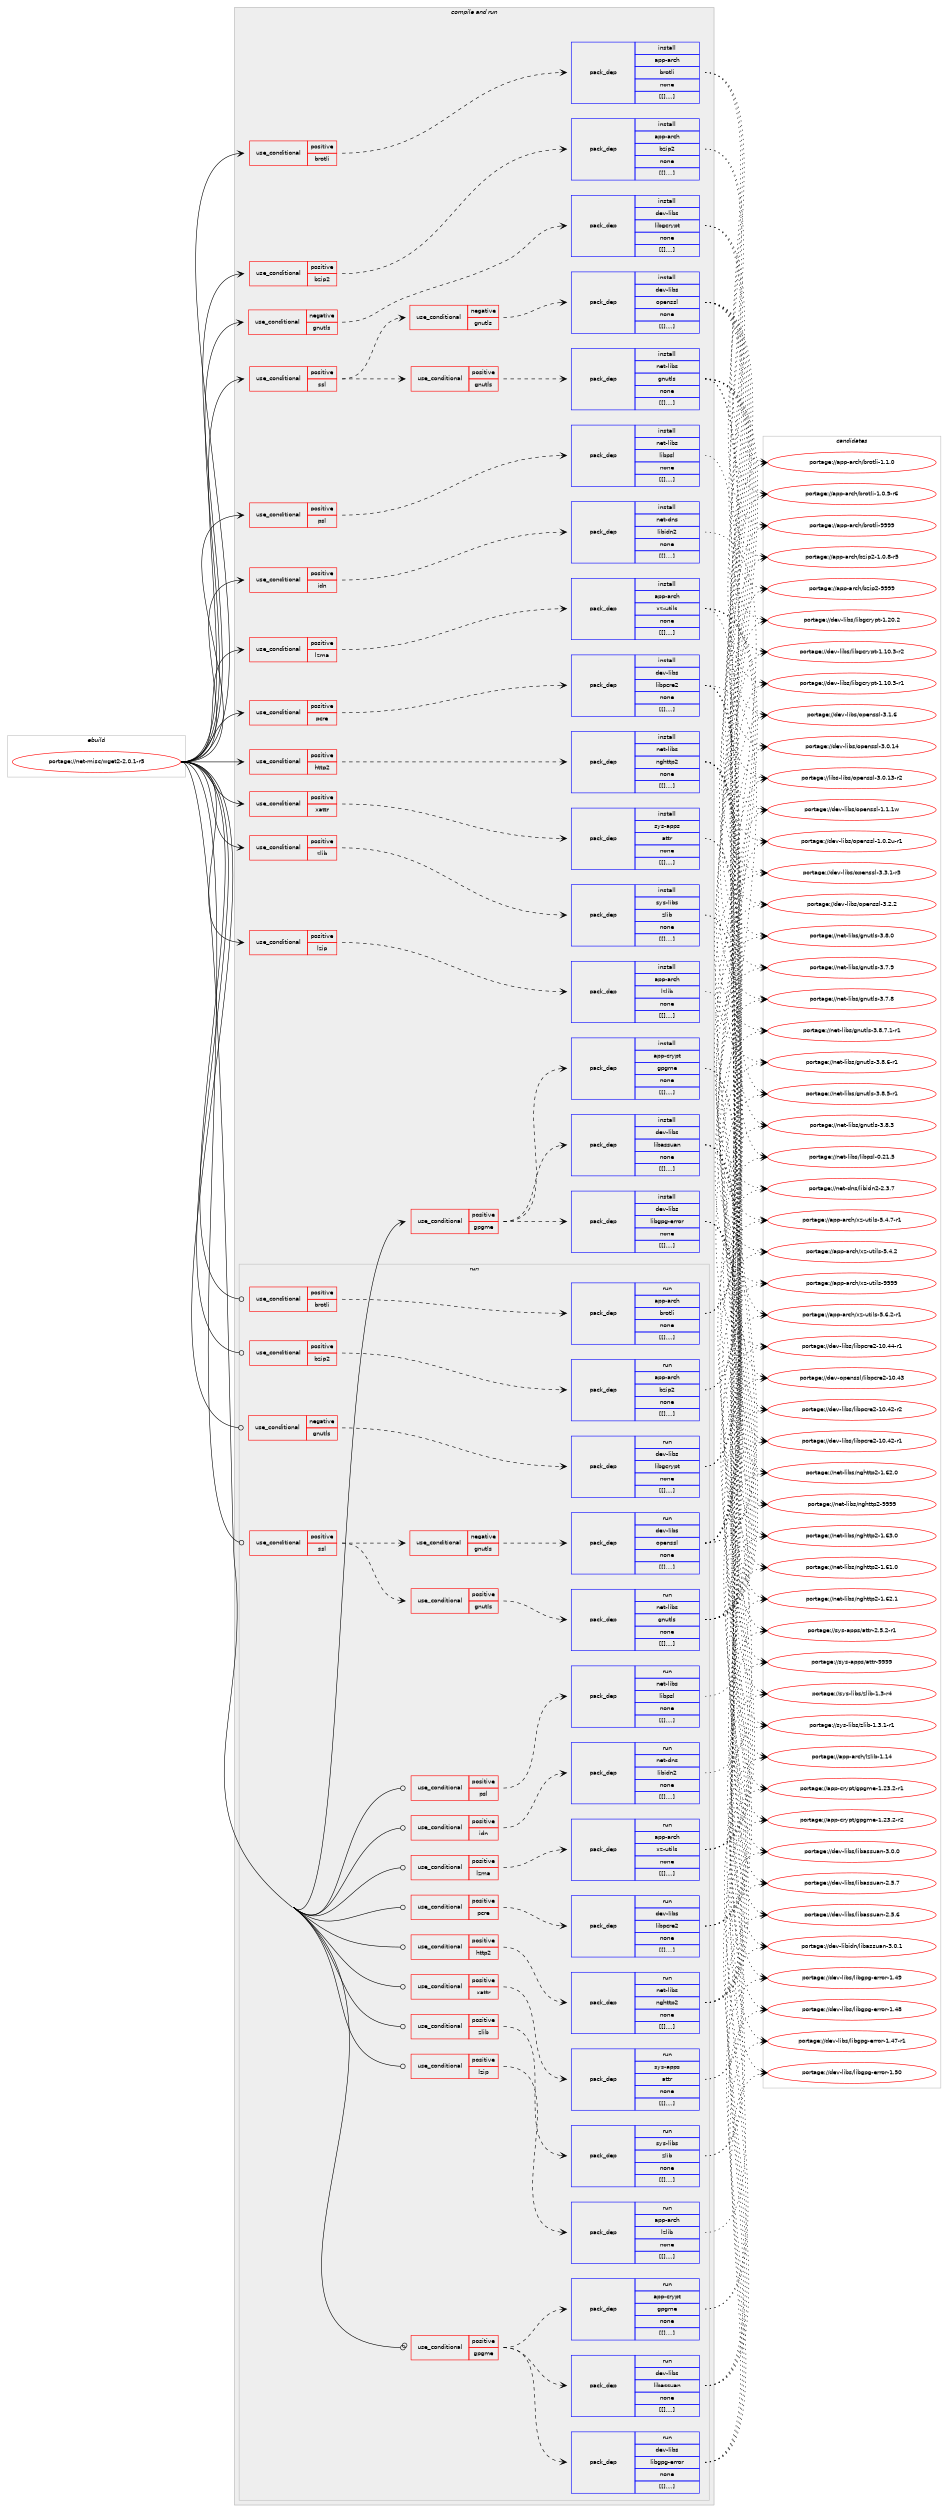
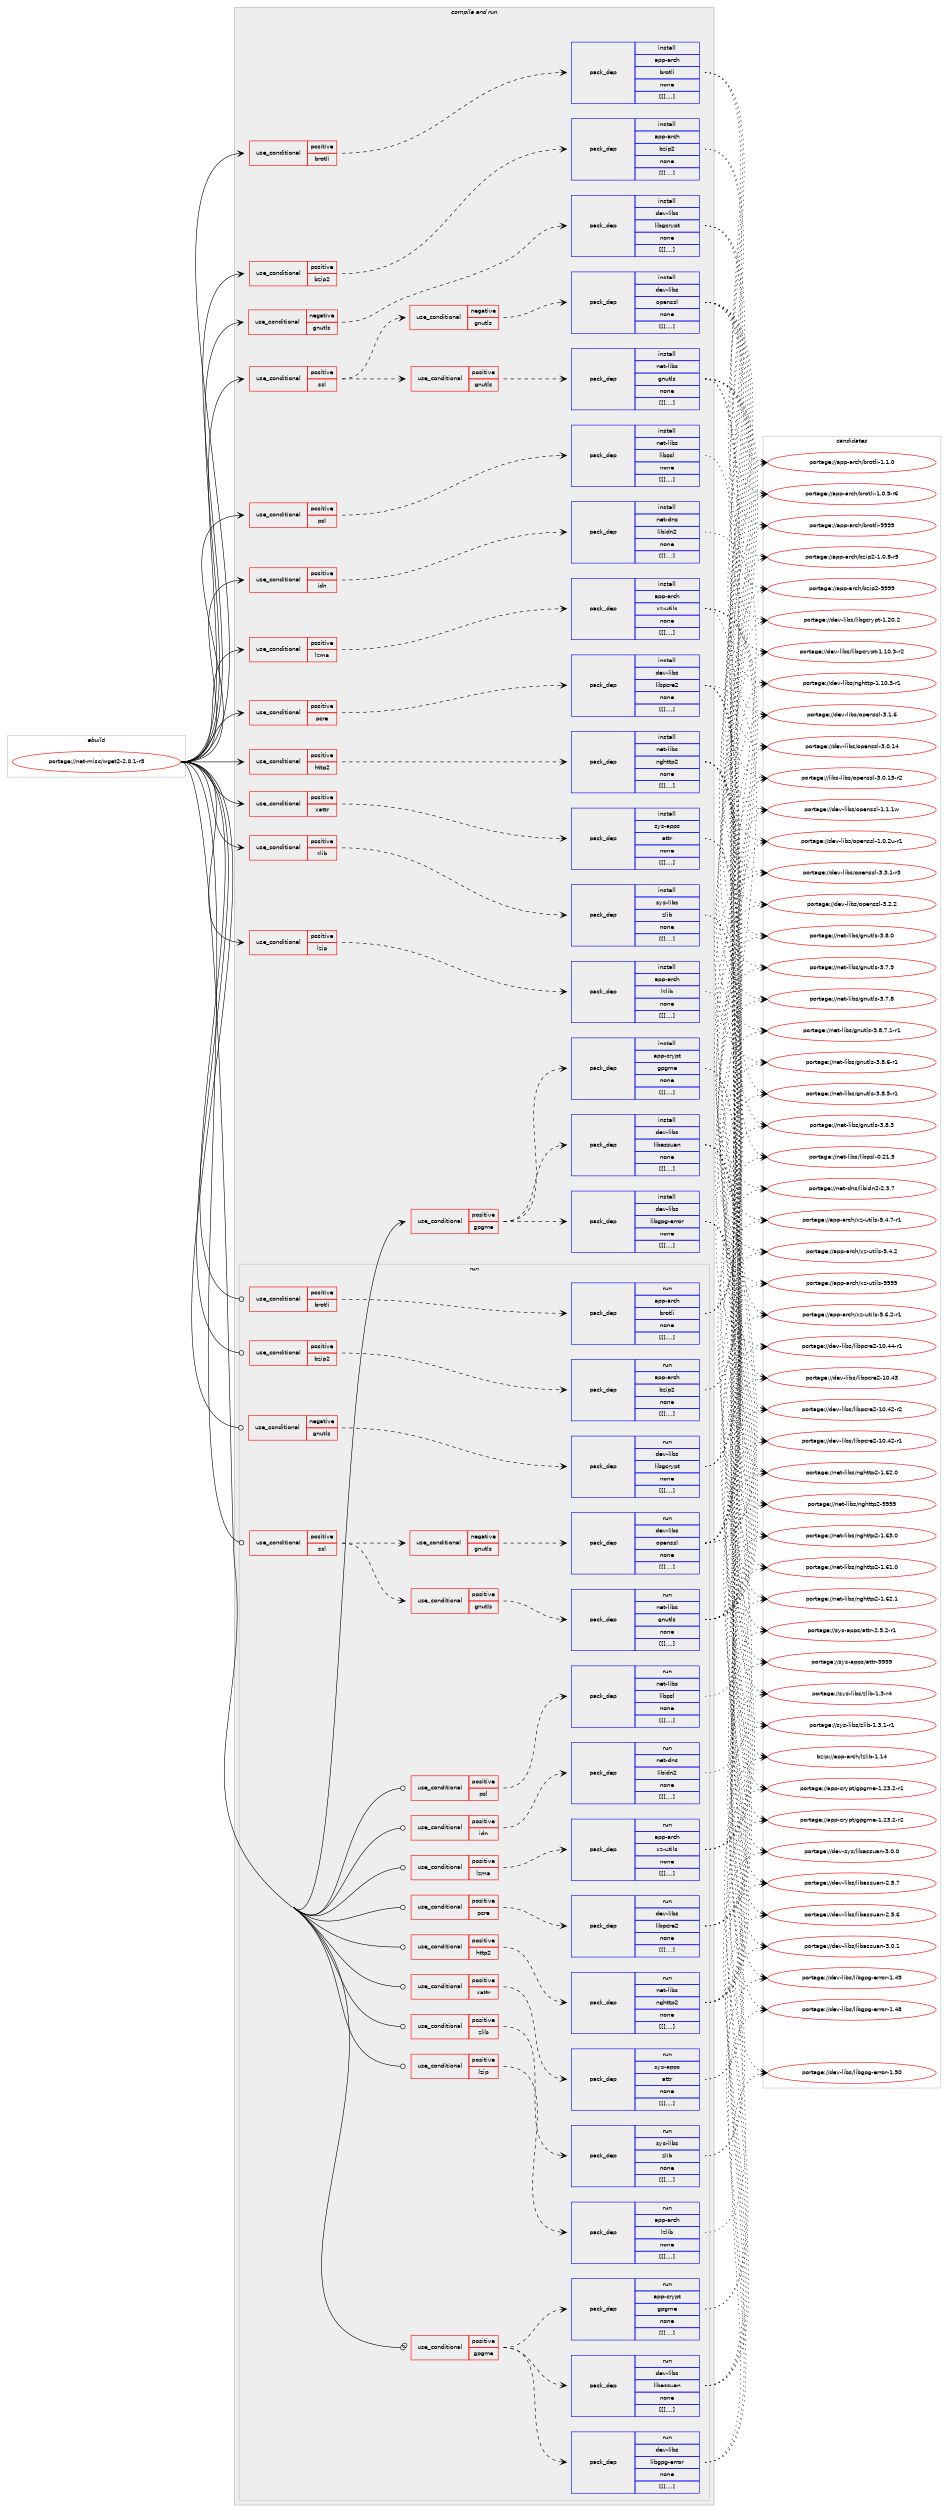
node "portage://dev-libs/libgcrypt-1.10.3-r1": label "portage://dev-libs/libgcrypt-1.10.3-r1" -> "portage://dev-libs/nghttp-1.10.3-r1"
node "portage://dev-openssl/libpcre2-10.43": label "portage://dev-openssl/libpcre2-10.43" -> "portage://dev-libs/libpcre2-10.43"
node "portage://app-arch/lzlib-1.14": label "portage://app-arch/lzlib-1.14" -> "bzip://app-arch/lzlib-1.14"
node "portage://dev-libs/libassuan-3.0.0": label "portage://dev-libs/libassuan-3.0.0" -> "portage://dev-sys/libassuan-3.0.0"
node "portage://dev-libidn/libassuan-3.0.1": label "portage://dev-libidn/libassuan-3.0.1" -> "portage://dev-libs/libassuan-3.0.1"
node "portage://dev-libs/libgpg-error-1.47-r1": removed
